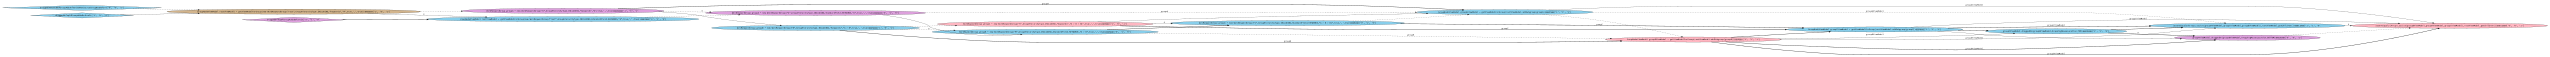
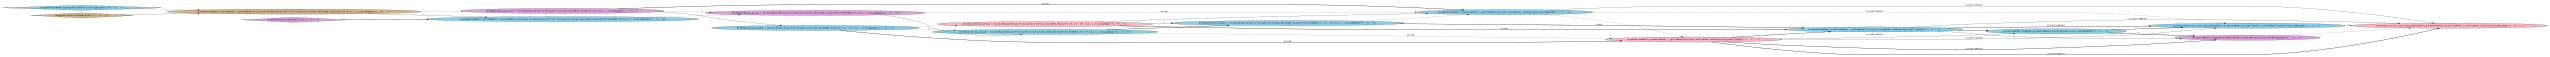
node "draggedOnTopOfGroupAddsBeforeIt['1', '0', '0']": fillcolor skyblue -> tan
